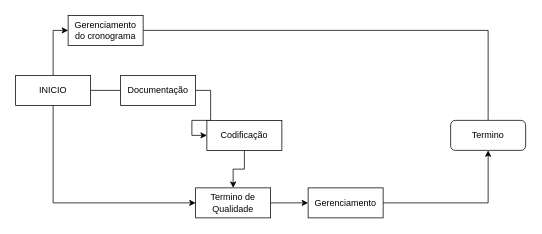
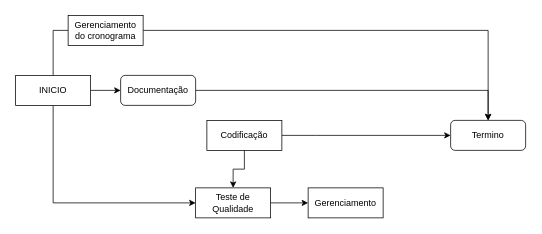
edge "INICIO" -> "Gerenciamento do cronograma": arrowhead classic -> none
edge "INICIO" -- "Documentação": arrowhead none -> classic
node "Documentação": shape rectangle -> rounded rectangle
edge "Documentação" -> "Codificação": now "Documentação" -> "Termino"
edge "Gerenciamento do cronograma" -- "Termino": arrowhead none -> classic
edge "Codificação" -> "Termino": added
node "Termino de Qualidade": label "Termino de Qualidade" -> "Teste de Qualidade"
edge "Gerenciamento" -> "Termino": removed
